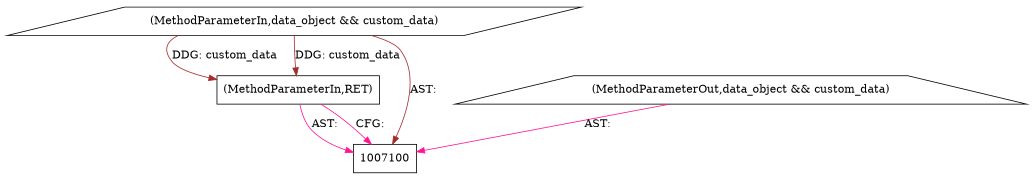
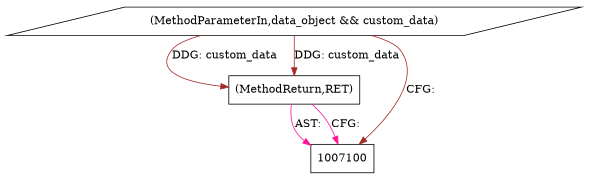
node "(MethodParameterIn,RET)": label "(MethodParameterIn,RET)" -> "(MethodReturn,RET)"
edge "(MethodParameterIn,data_object && custom_data)" -> "1007100": label "AST: " -> "CFG: "
node "(MethodParameterOut,data_object && custom_data)": removed
